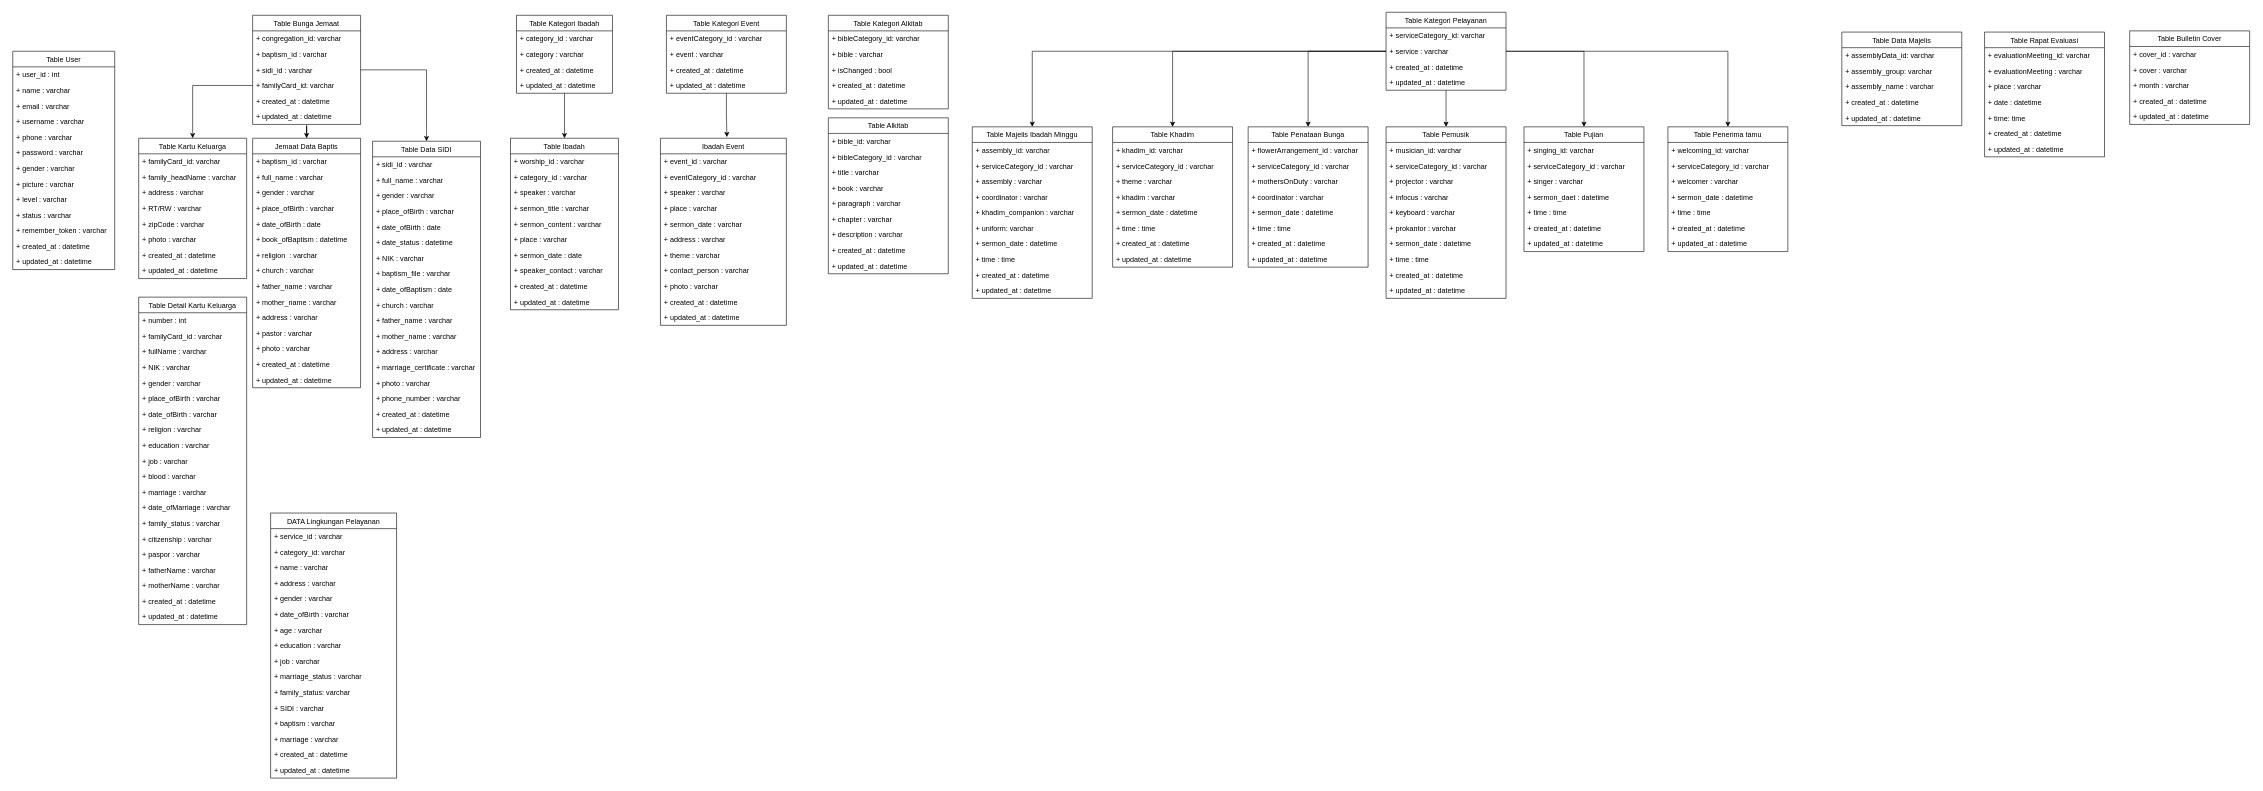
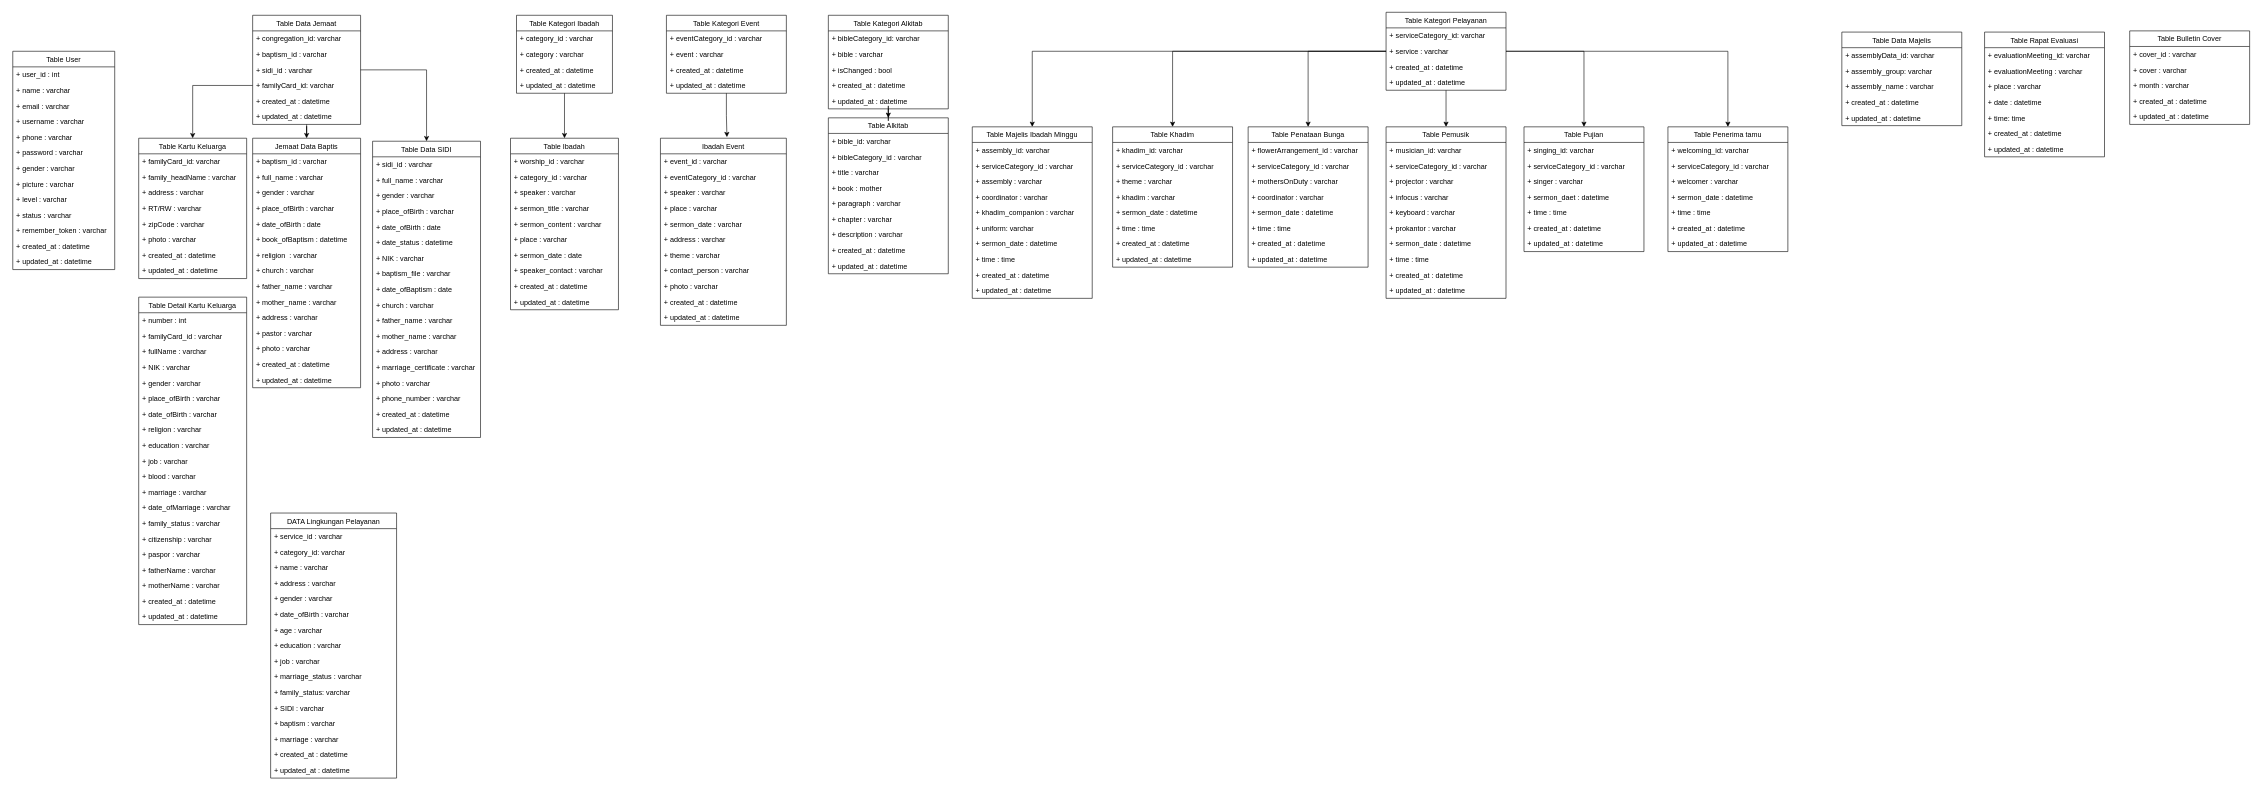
node "Table Bunga Jemaat": label "Table Bunga Jemaat" -> "Table Data Jemaat"
edge "Table Kategori Alkitab" -> "Table Alkitab": added
node "+ book : varchar": label "+ book : varchar" -> "+ book : mother"
